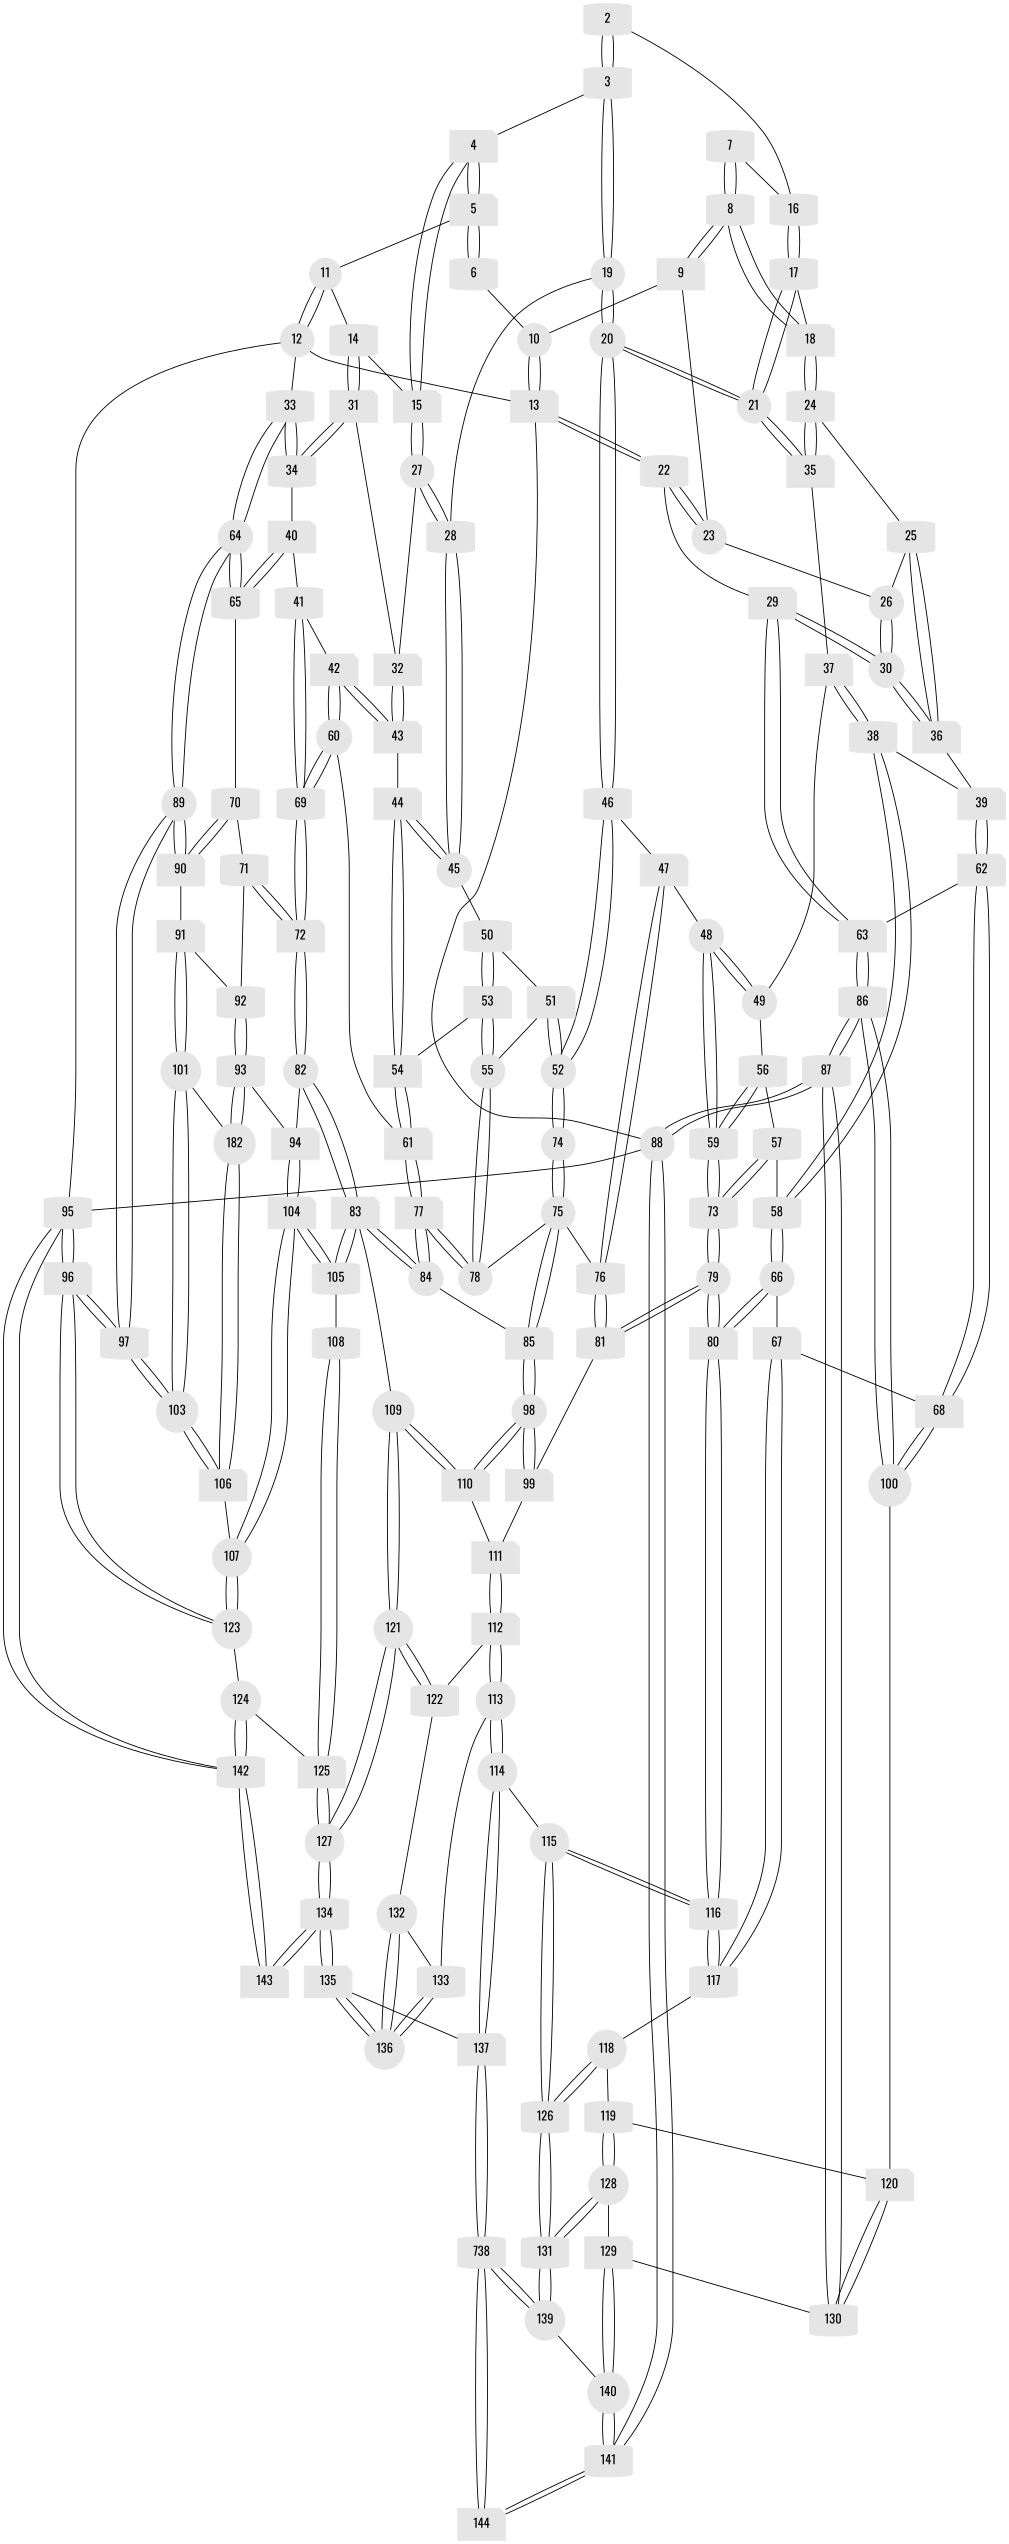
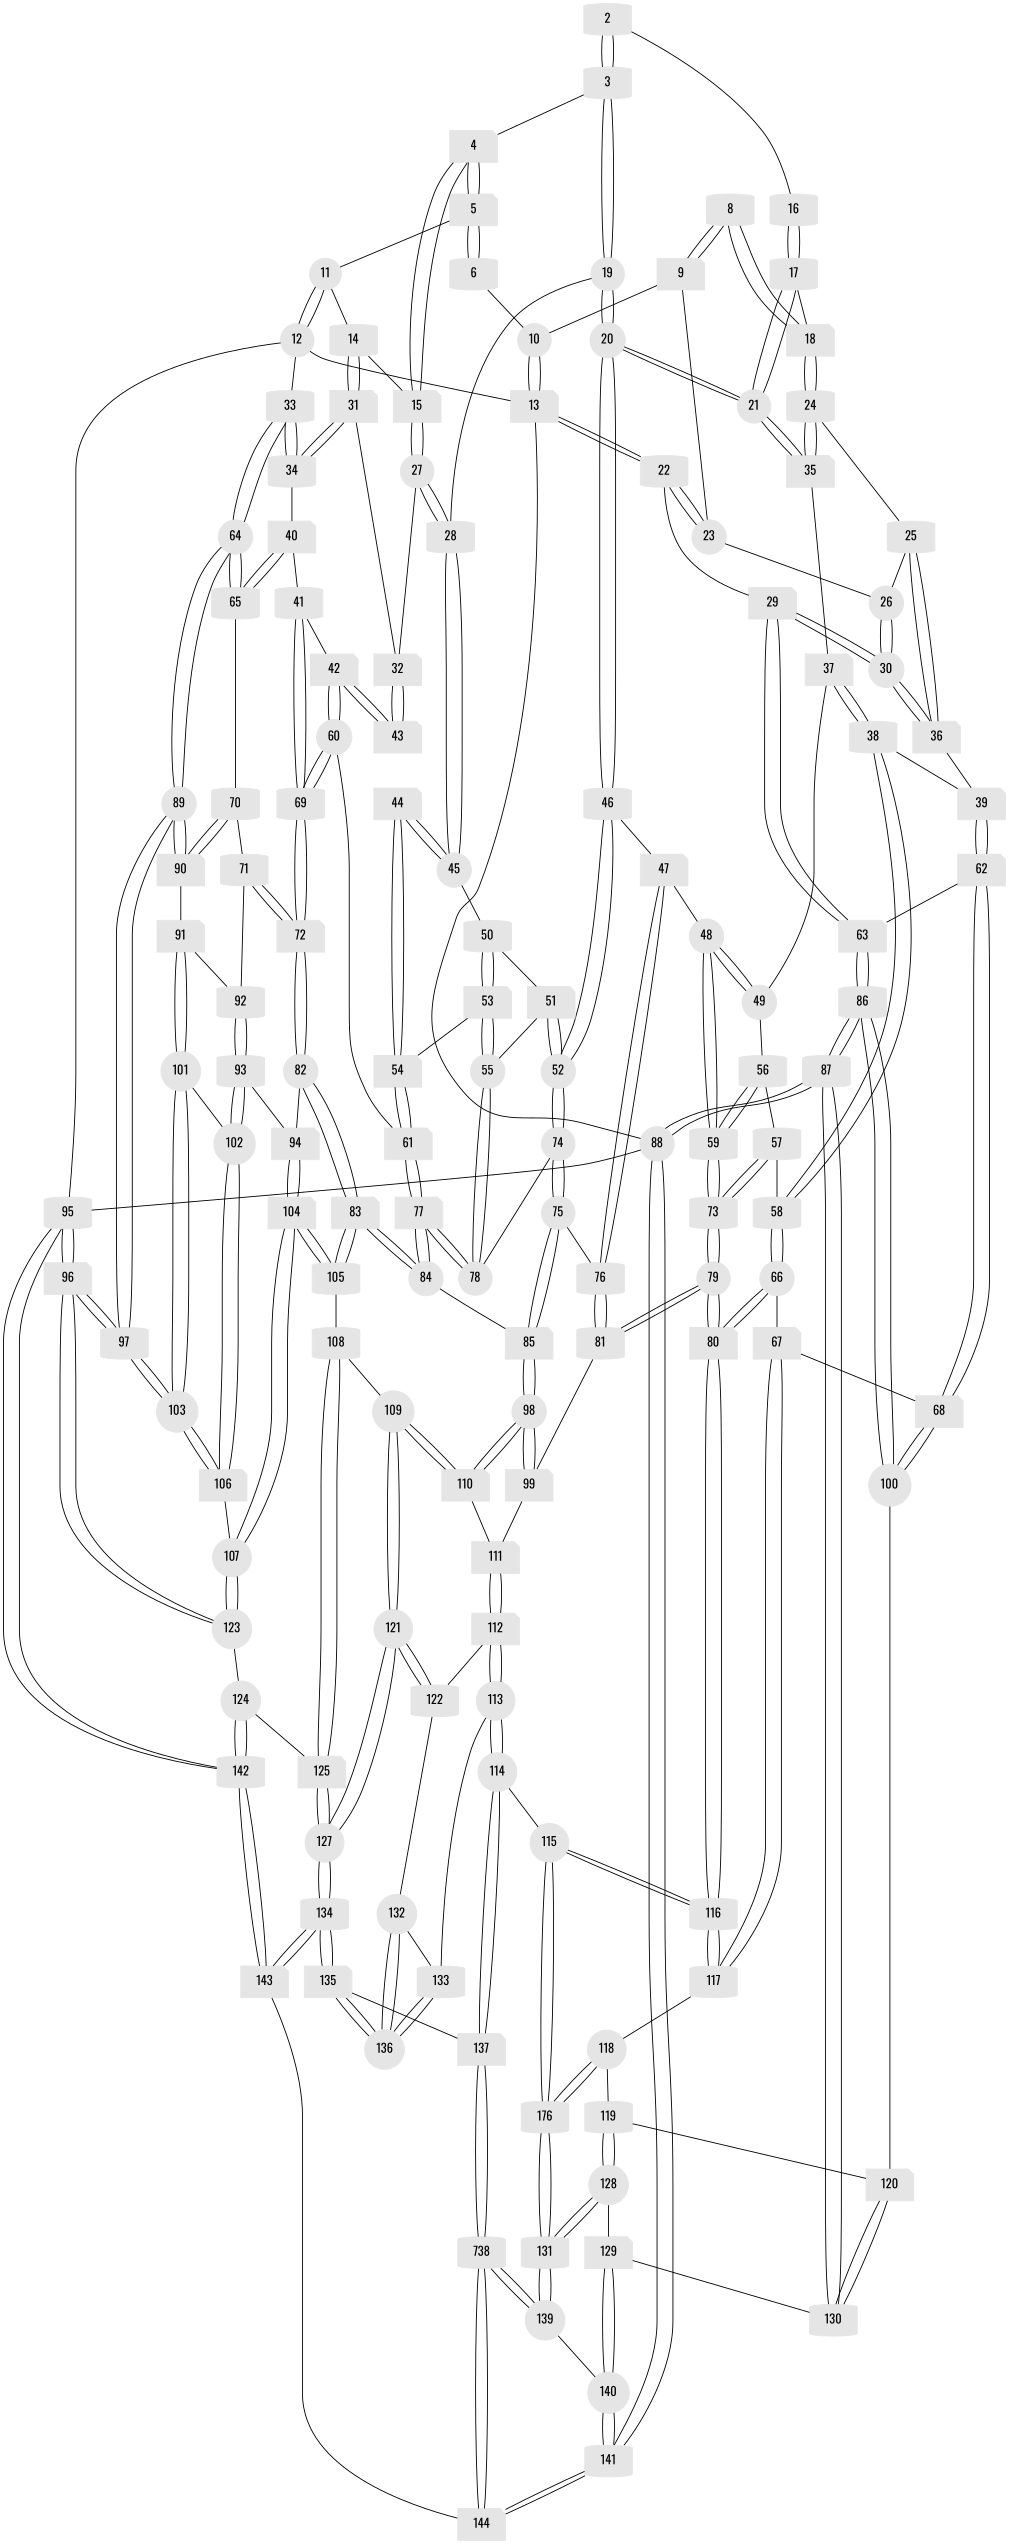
node "7": removed
edge "43" -- "44": removed
node "182": label "182" -> "102"
edge "75" -- "78": now "74" -- "78"
edge "83" -- "109": now "108" -- "109"
node "126": label "126" -> "176"
edge "143" -- "144": added
